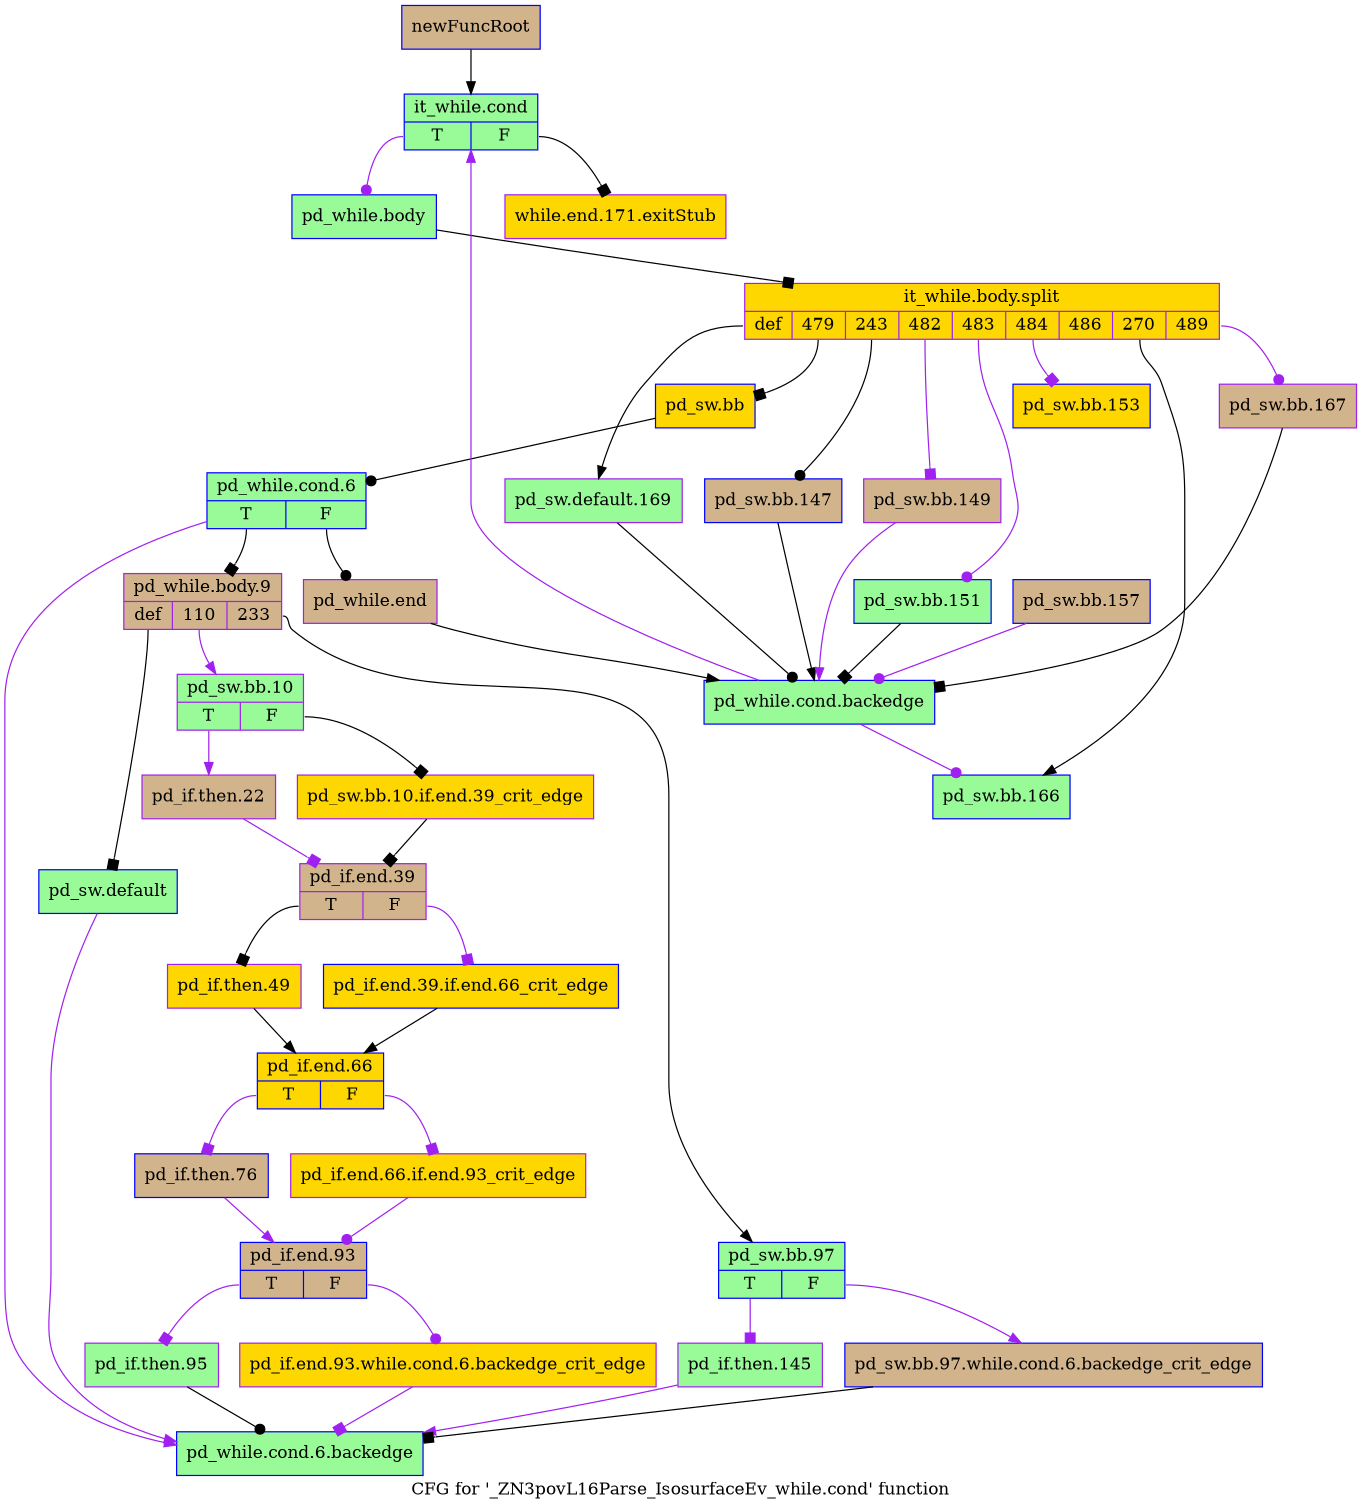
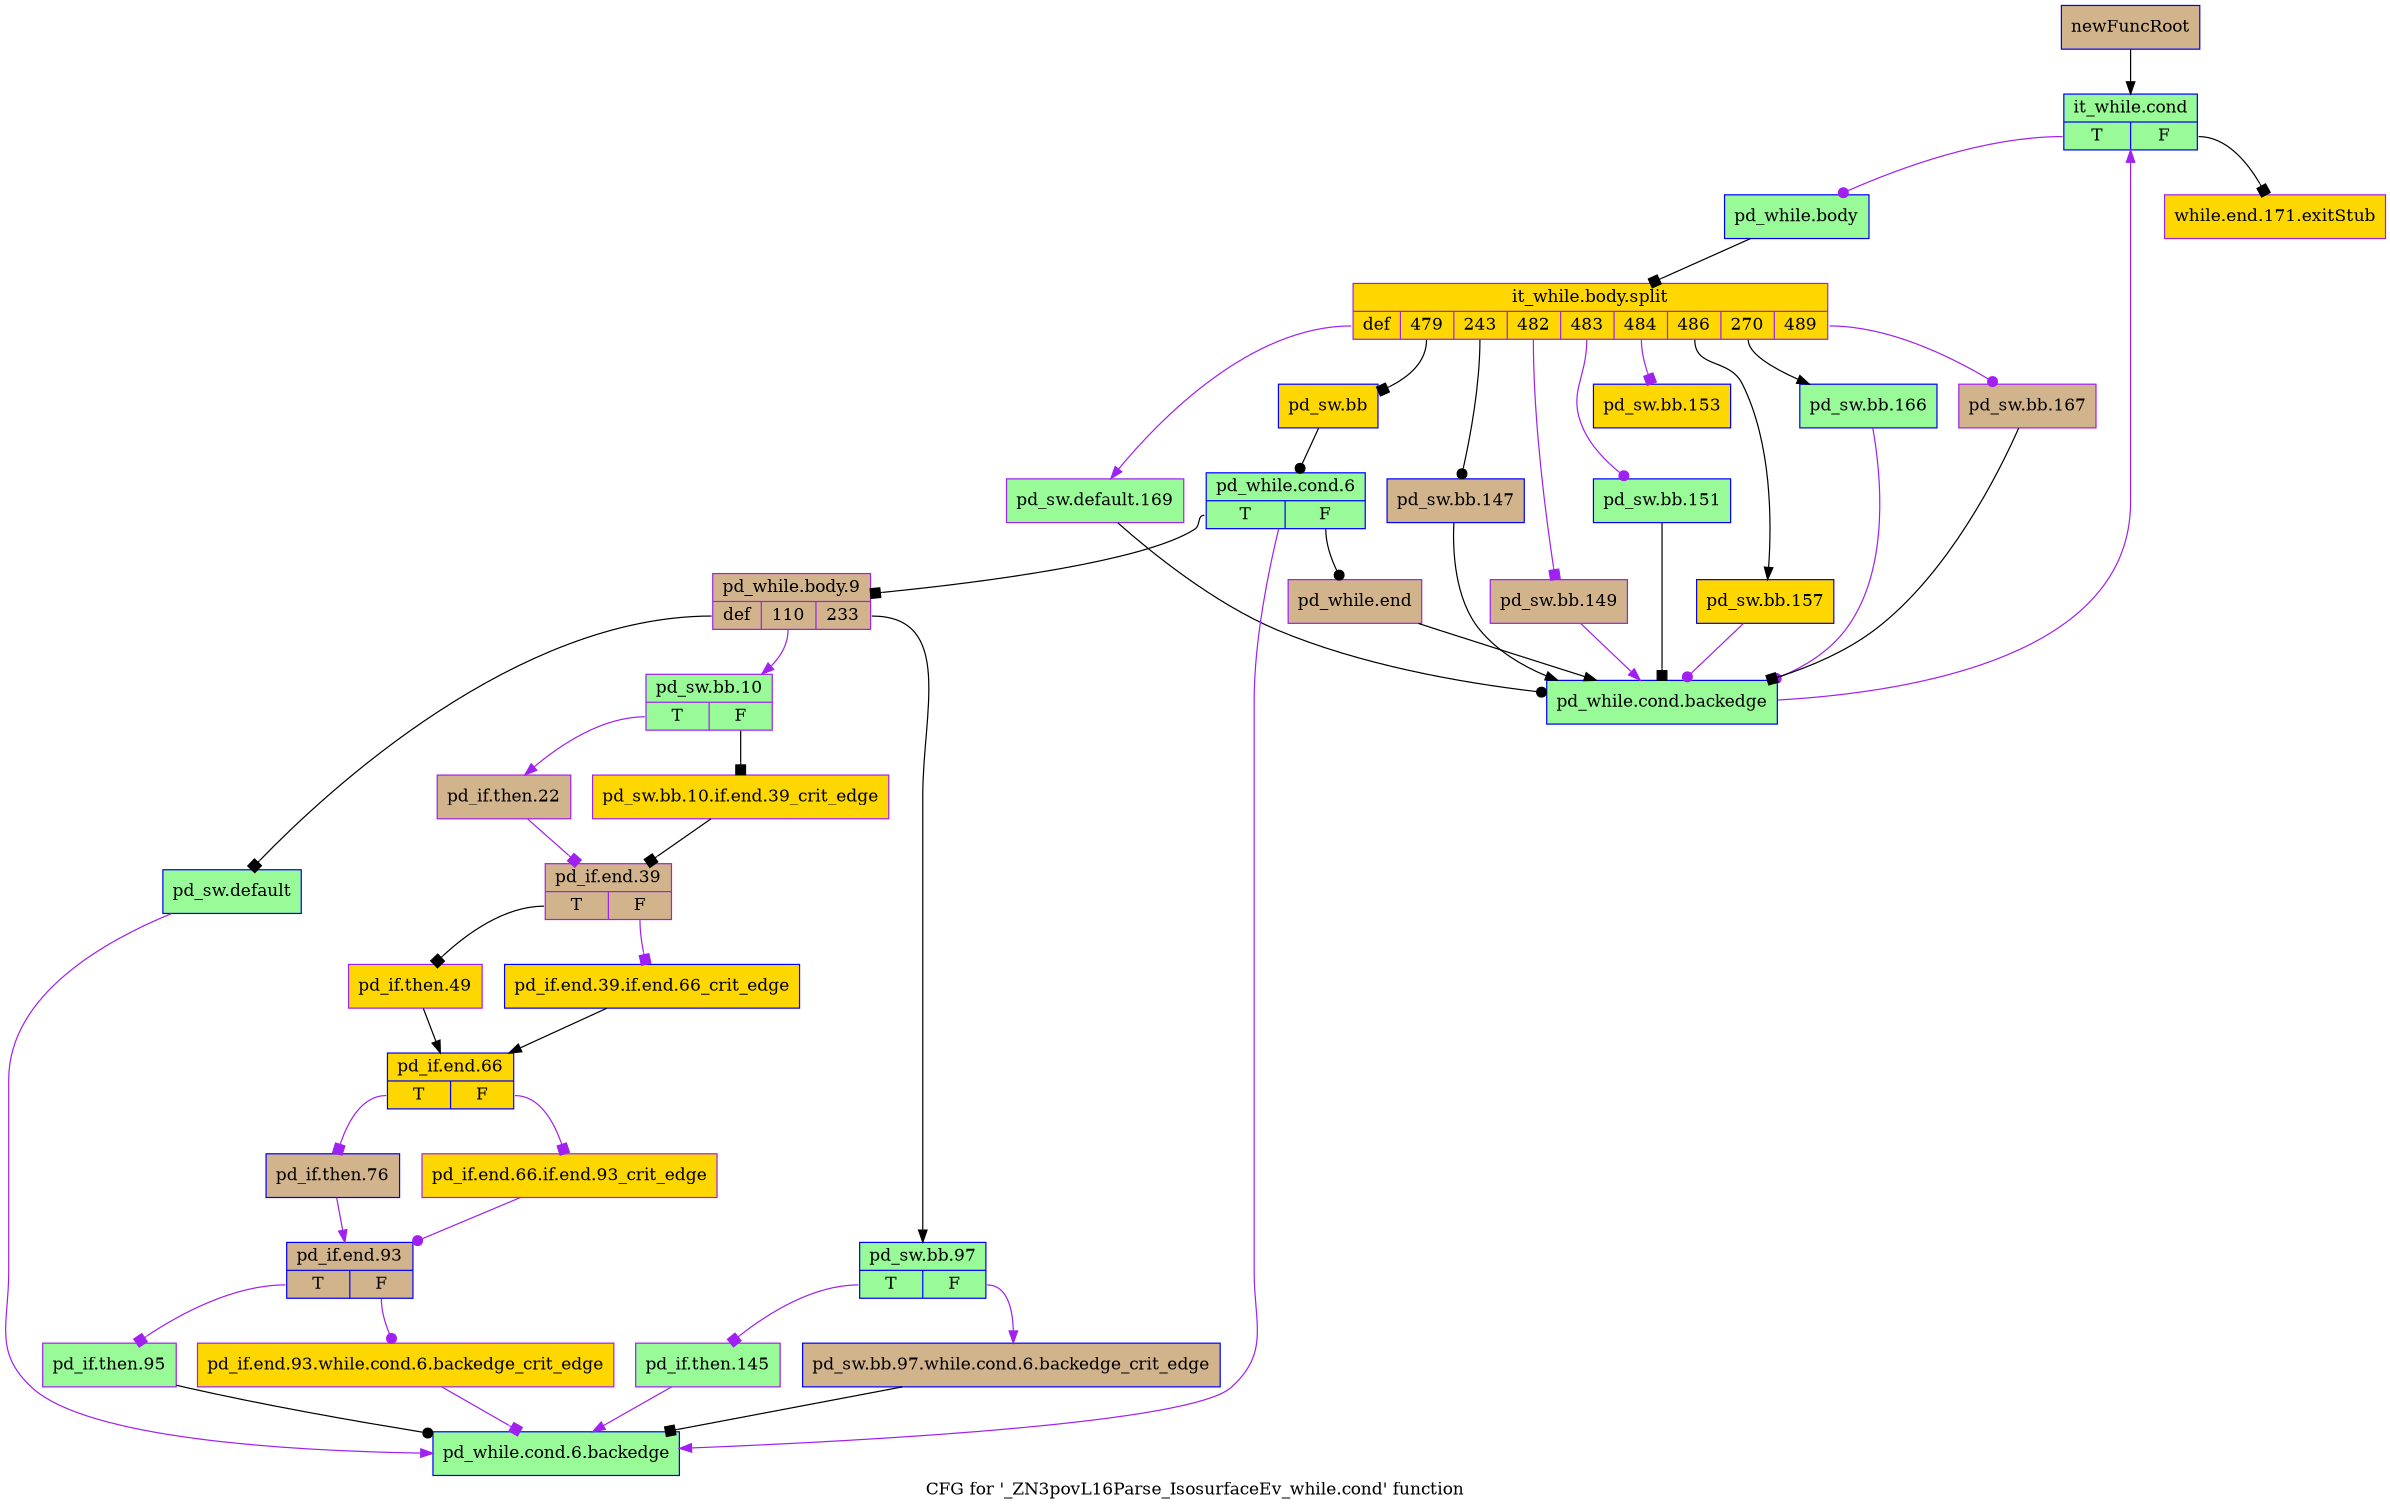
edge "it_while.body.split" -> "pd_sw.default.169": color black -> purple
edge "it_while.body.split" -> "pd_sw.bb.157": added
node "pd_sw.bb.157": fillcolor tan -> gold
edge "pd_while.cond.backedge" -> "pd_sw.bb.166": reversed
